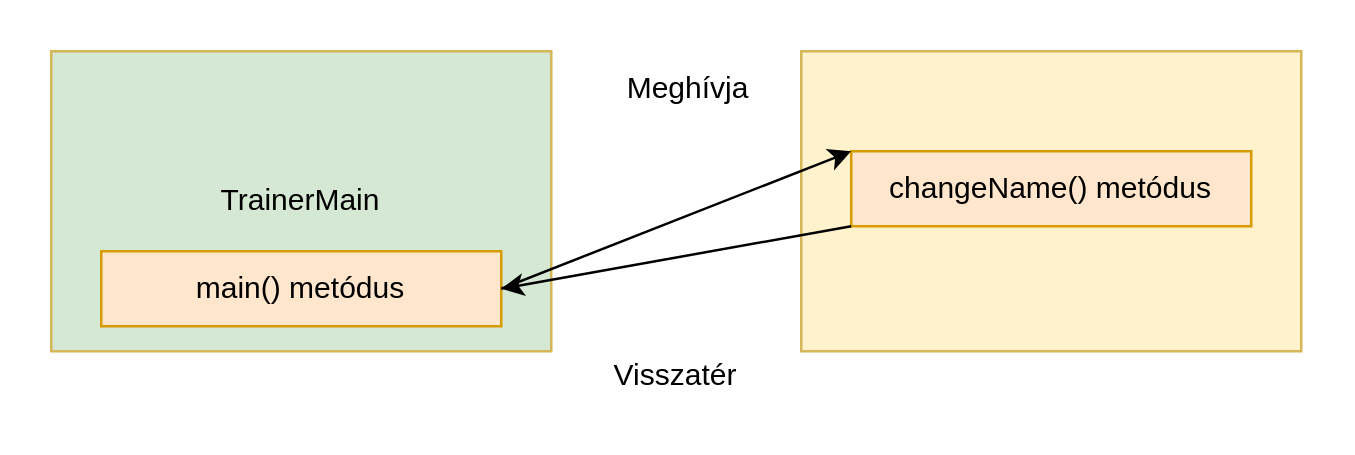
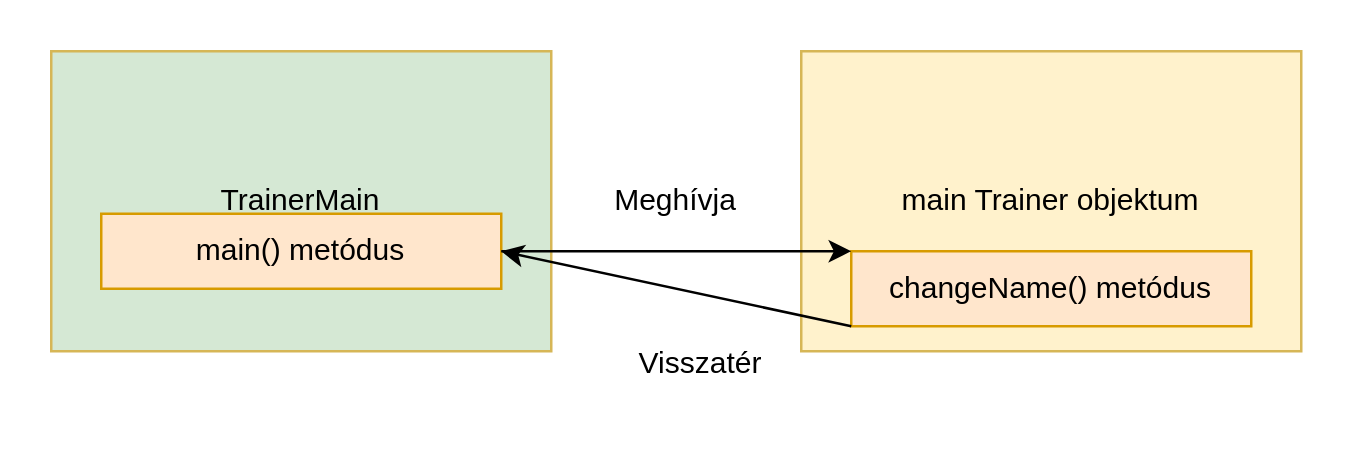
node "Meghívja": moved (689, 89) -> (676, 201)
node "changeName() metódus": moved (1051, 189) -> (1051, 289)
node "main() metódus": moved (301, 289) -> (301, 251)
node "Visszatér": moved (676, 376) -> (701, 364)
